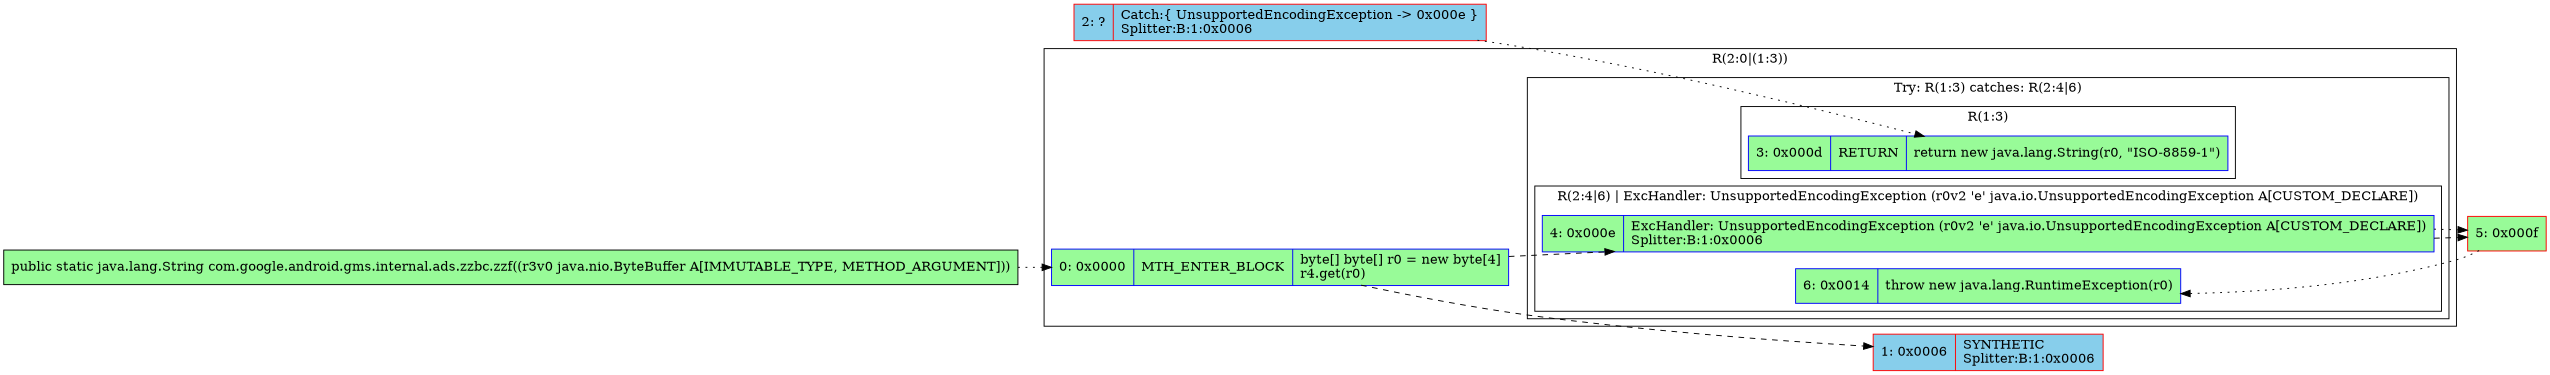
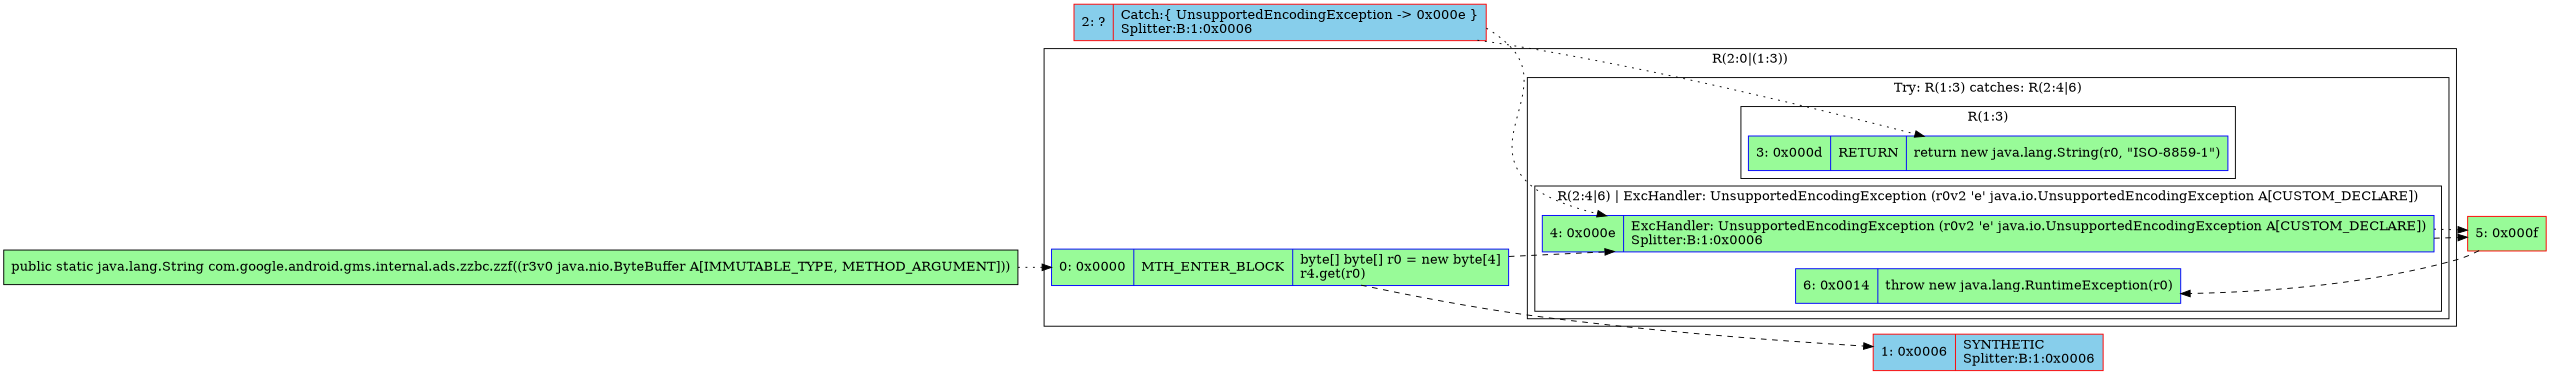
edge "2: ?" -> "4: 0x000e": added
edge "5: 0x000f" -> "6: 0x0014": style dotted -> dashed
